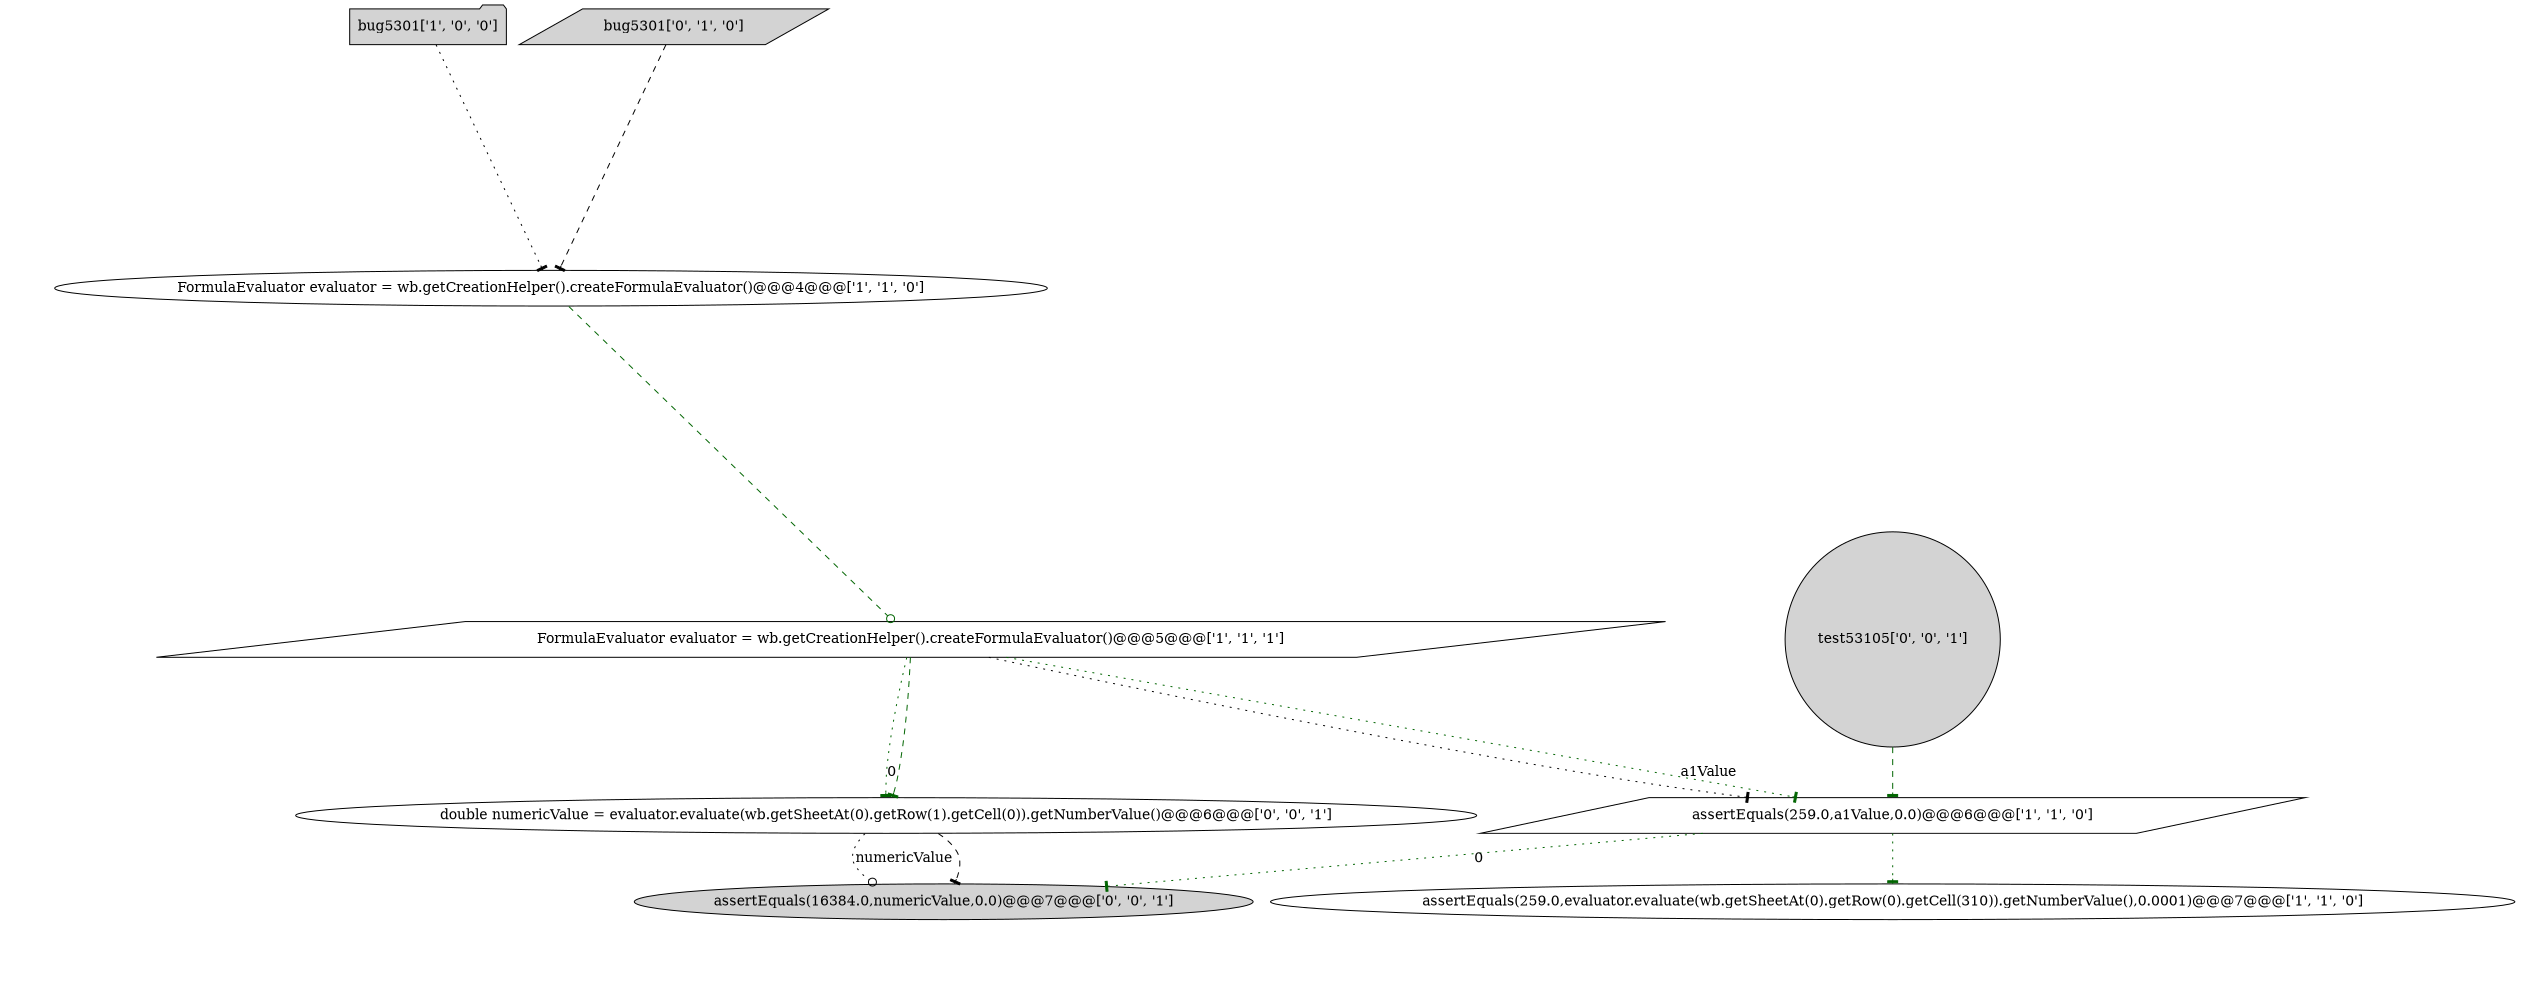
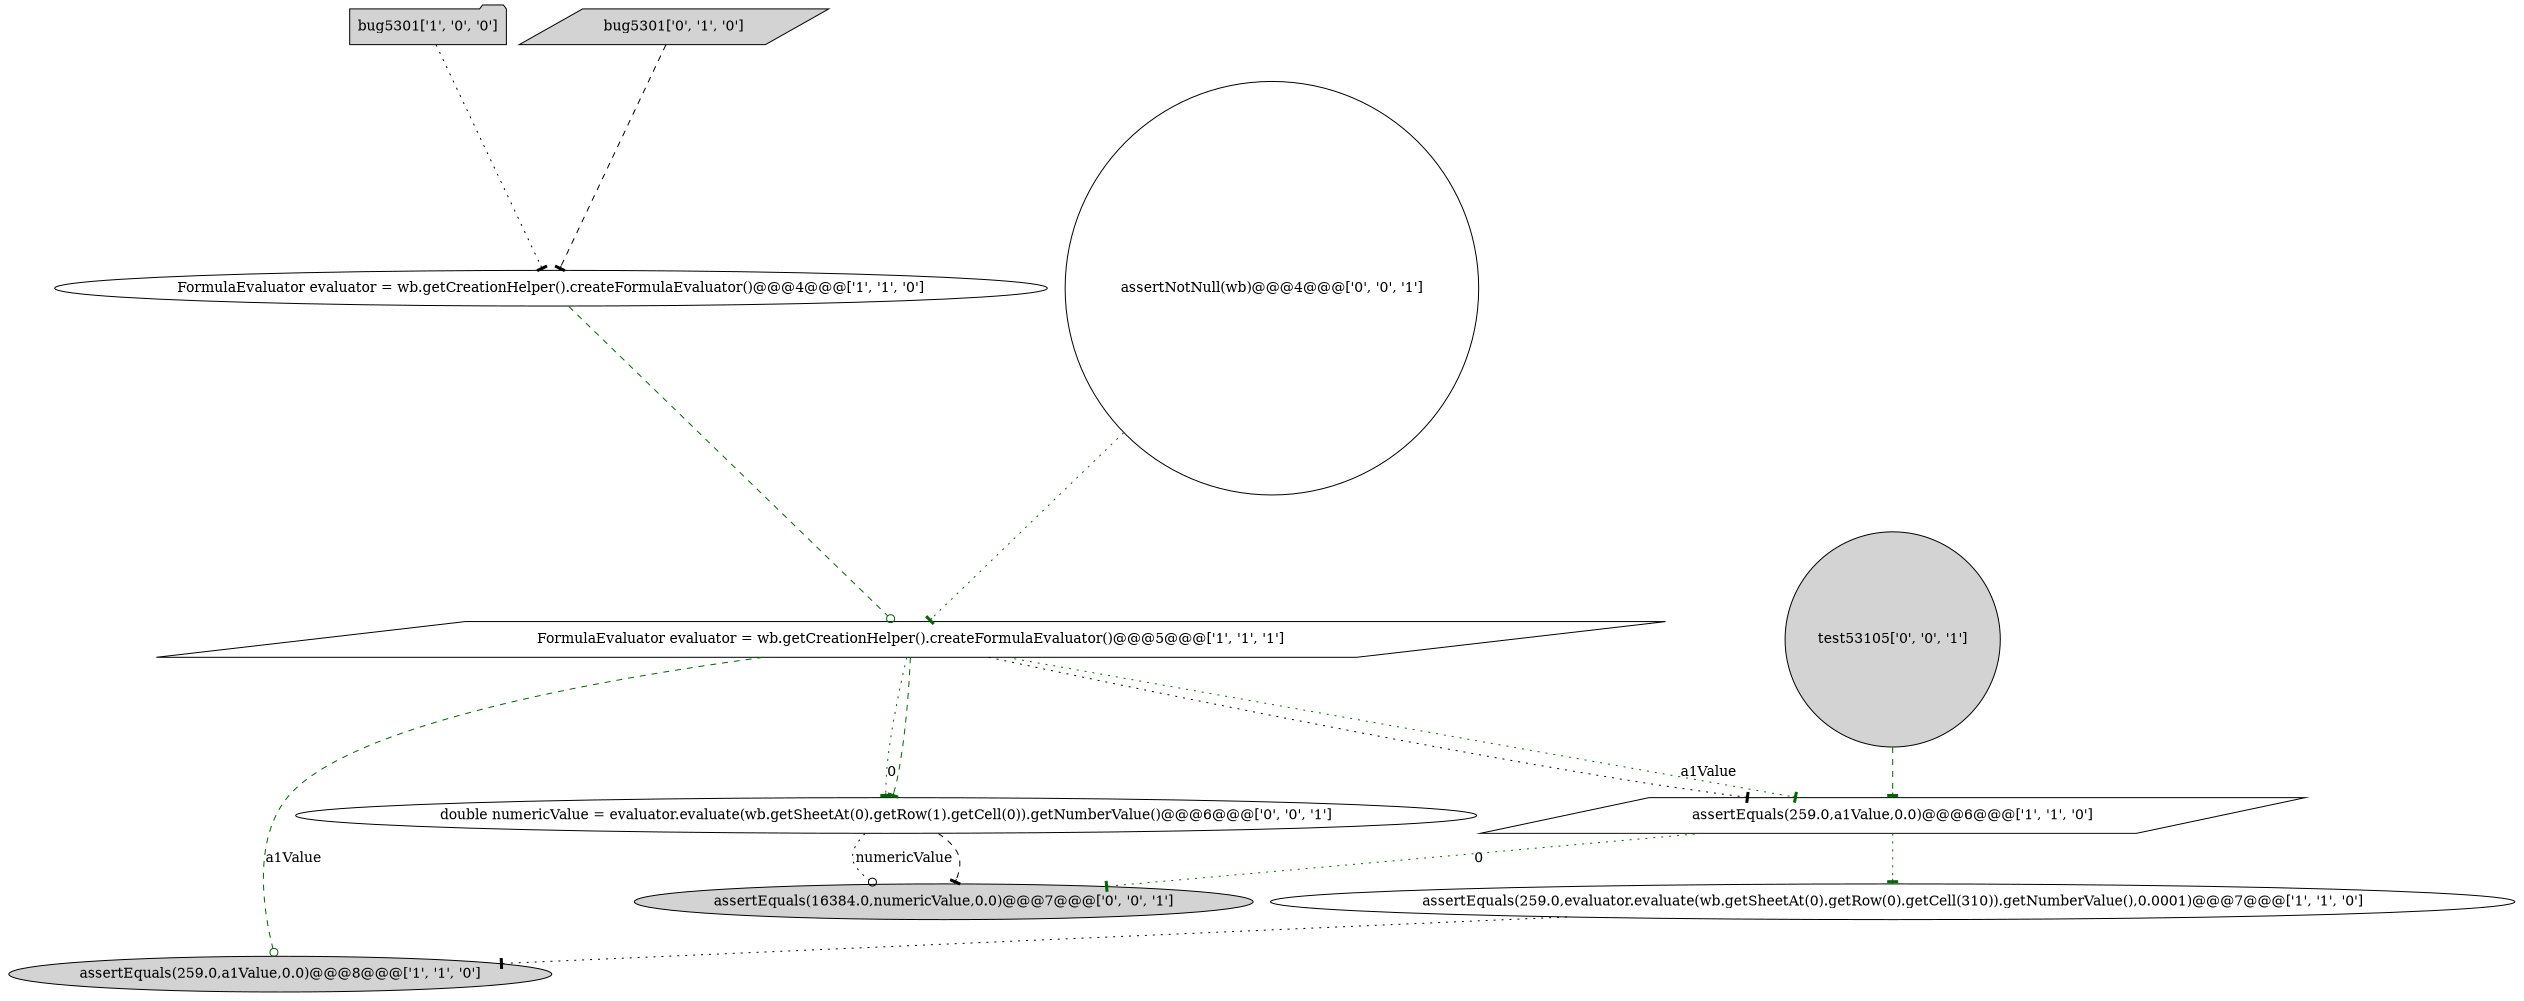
node "assertNotNull(wb)@@@4@@@['0', '0', '1']": added
node "assertEquals(259.0,a1Value,0.0)@@@8@@@['1', '1', '0']": added
